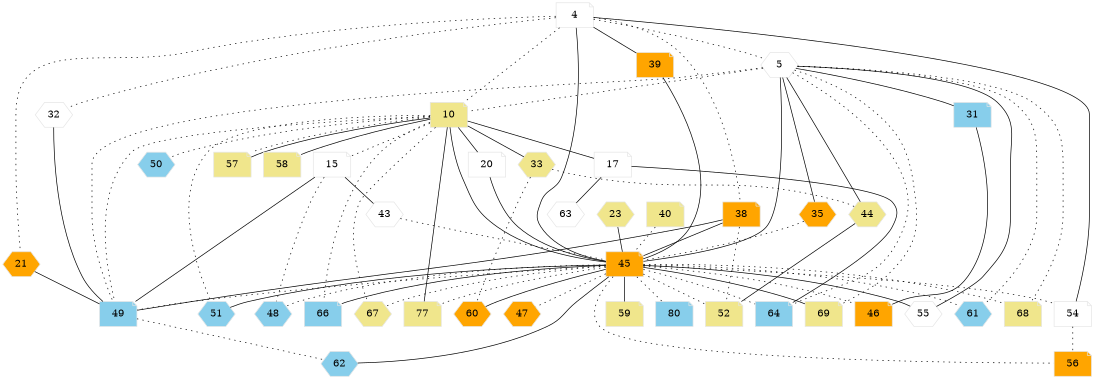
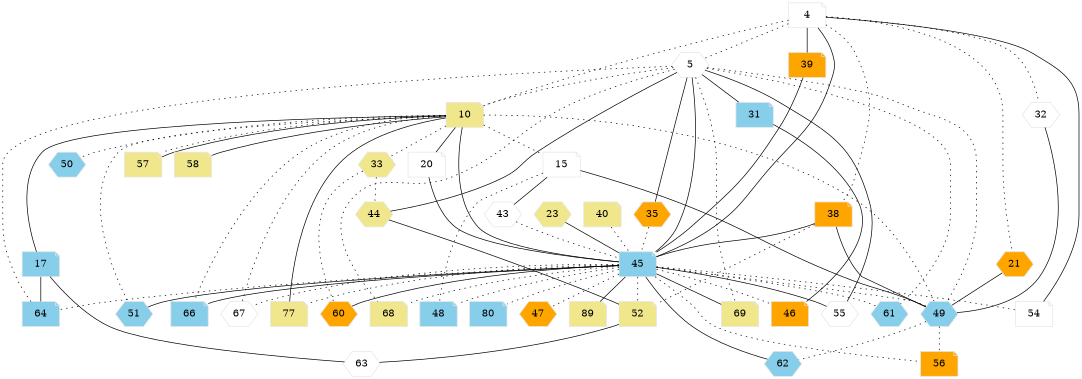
edge "10" -- "33": style solid -> dotted
node "17": fillcolor white -> skyblue
node "45": fillcolor orange -> skyblue
node "49": shape note -> hexagon
node "48": shape hexagon -> note
node "67": fillcolor khaki -> white
node "59": label "59" -> "89"
edge "54" -- "56": now "49" -- "56"
edge "52" -- "63": added
